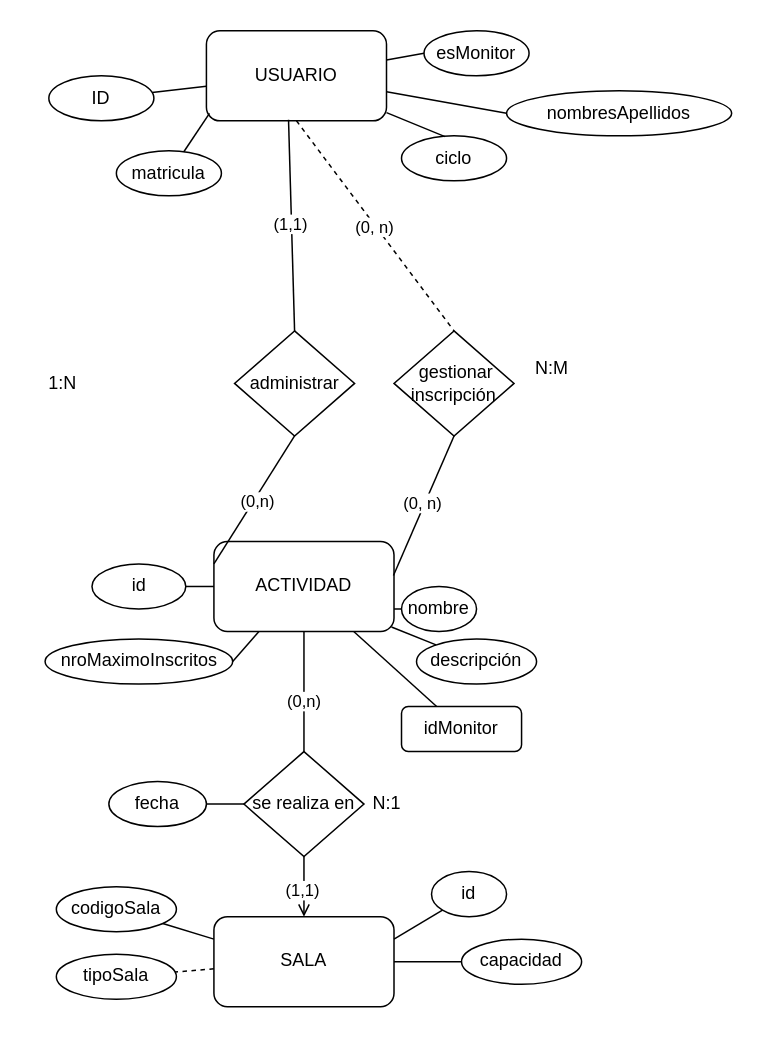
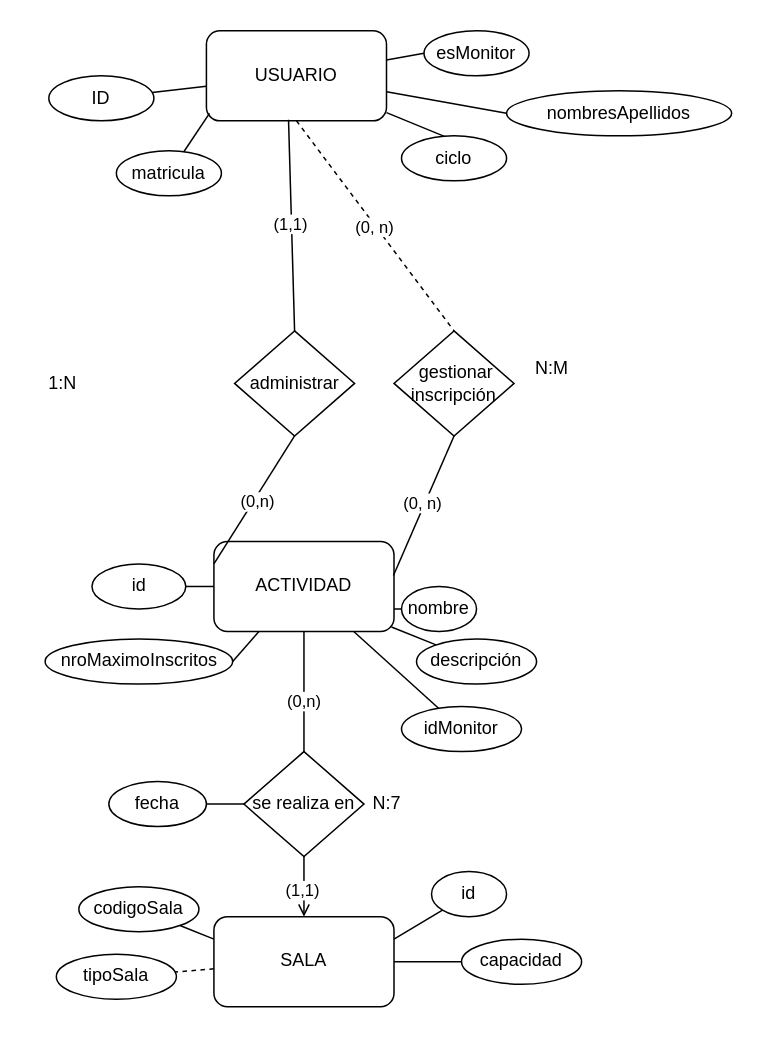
node "idMonitor": shape rounded rectangle -> ellipse
node "N:1": label "N:1" -> "N:7"
node "codigoSala": moved (116, 909) -> (139, 909)
